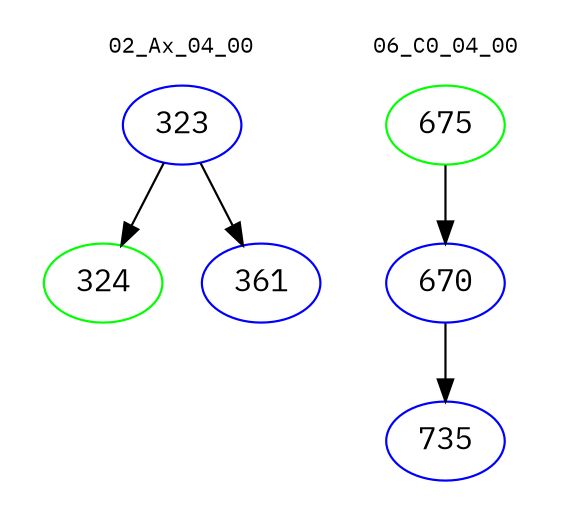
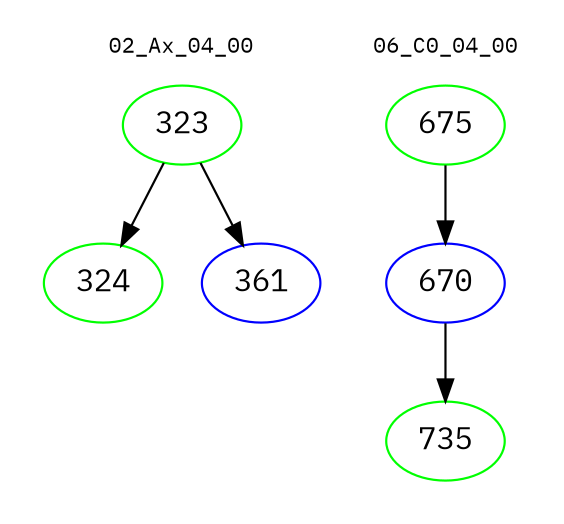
node "323": color blue -> green
node "735": color blue -> green
